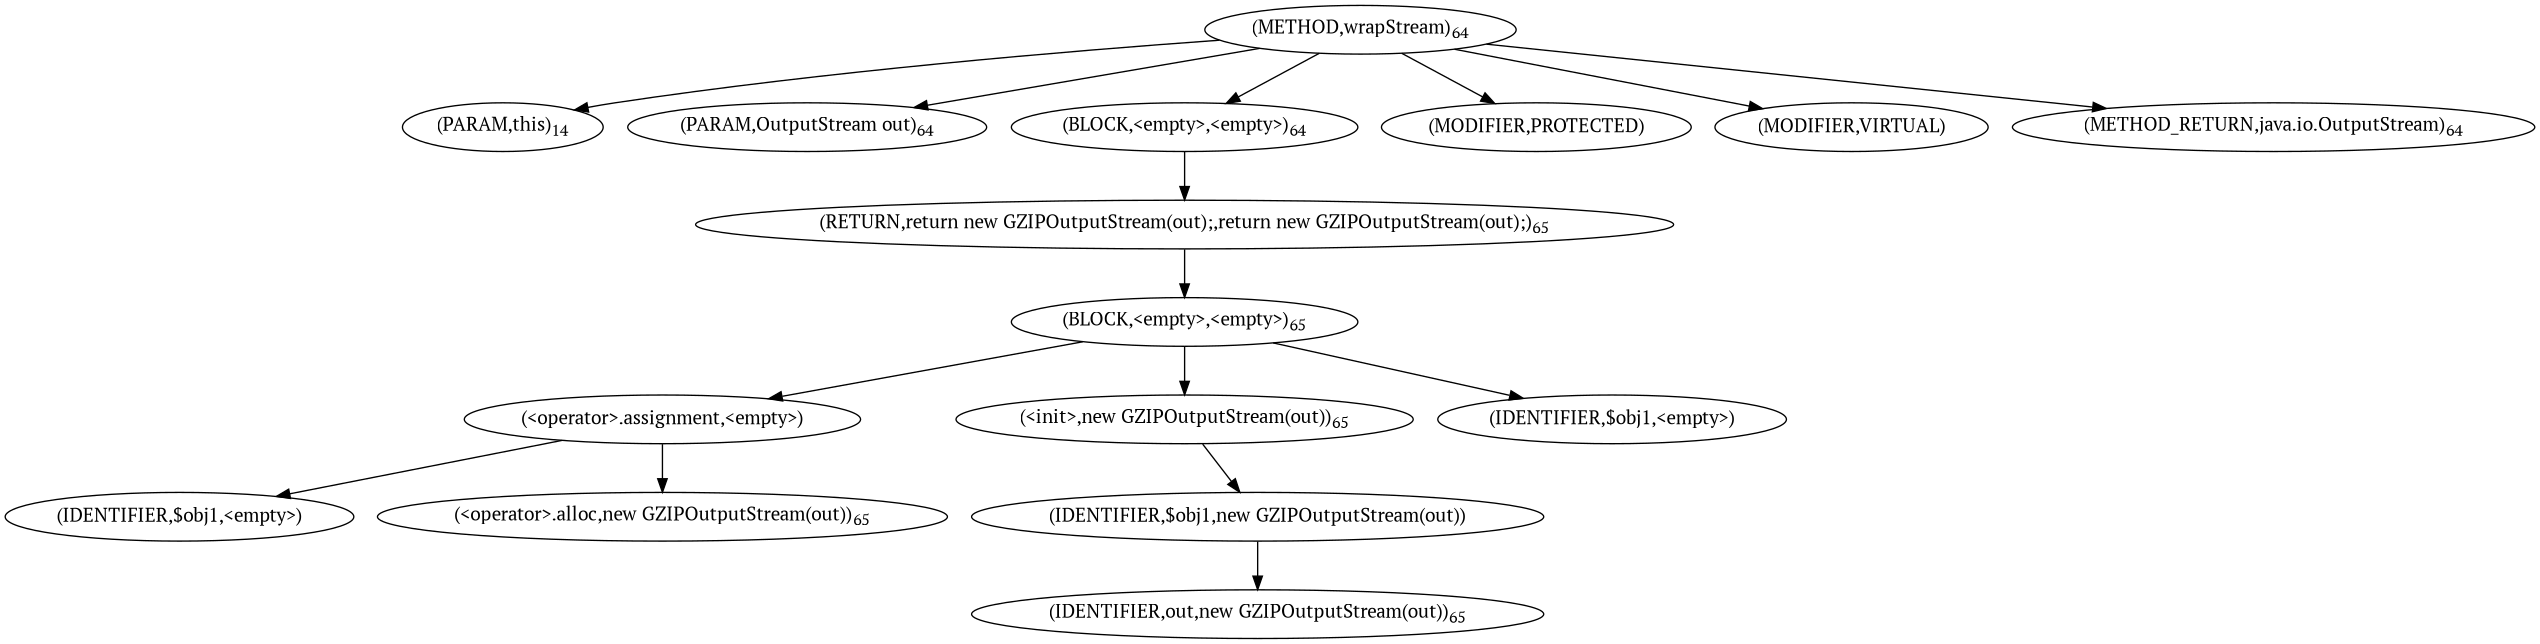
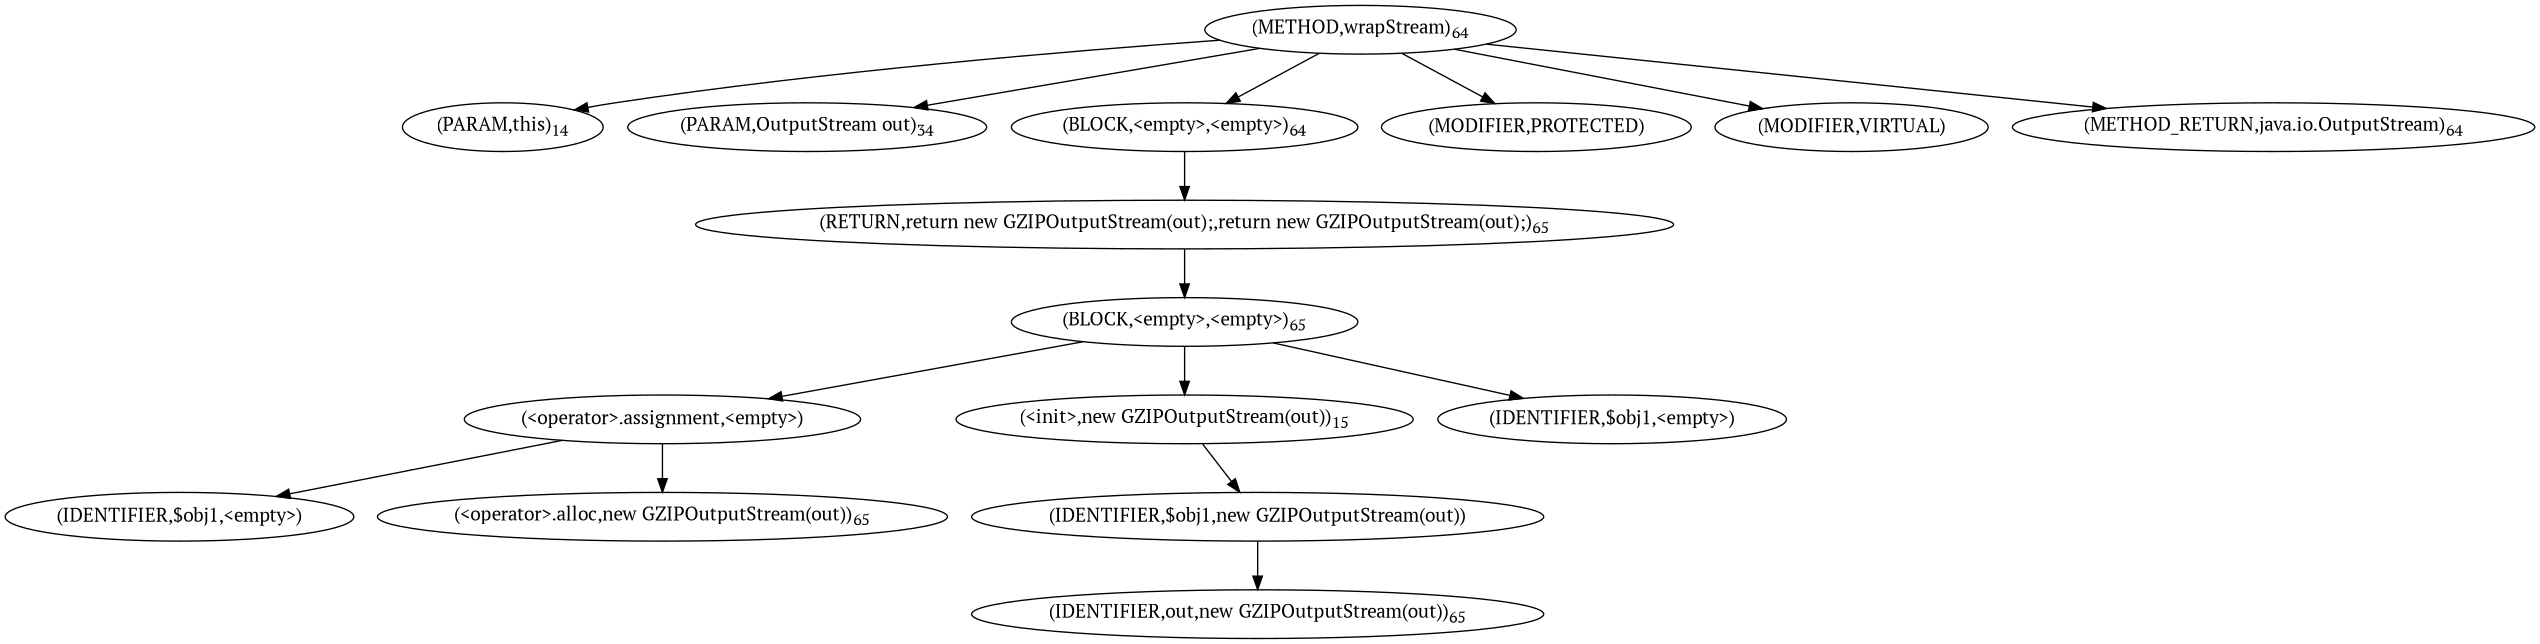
node "(PARAM,OutputStream out)": text "64" -> "34"
node "(<init>,new GZIPOutputStream(out))": text "65" -> "15"
